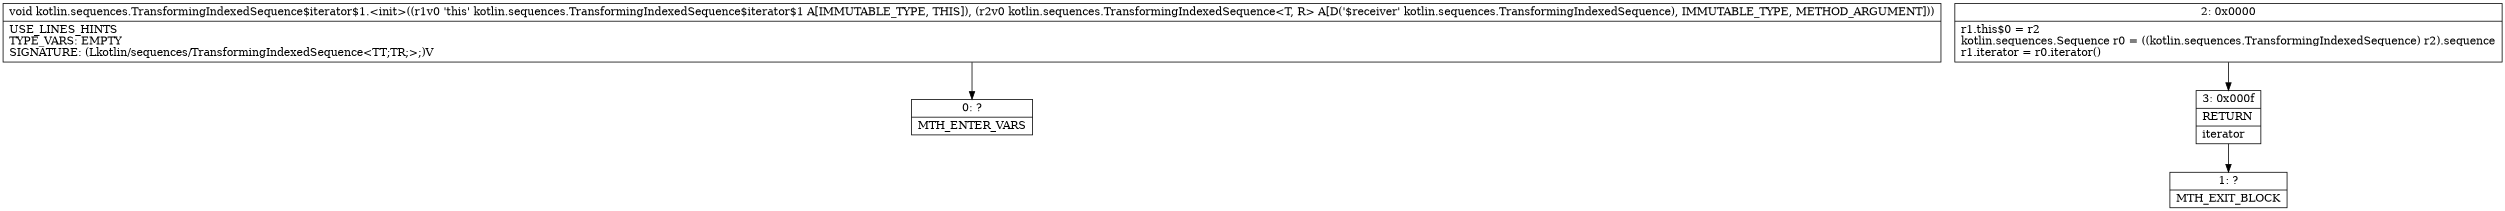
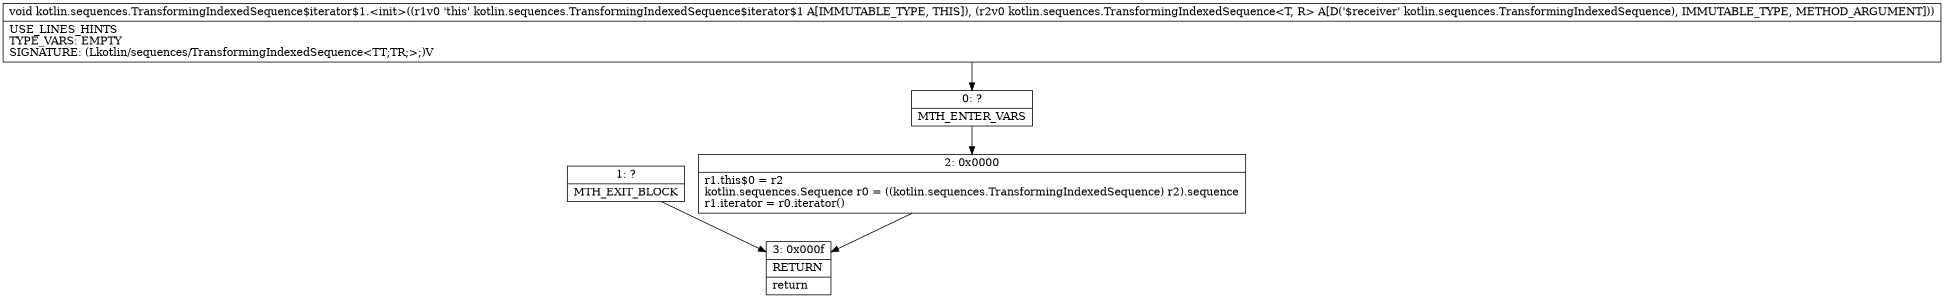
node "3: 0x000f": text "iterator" -> "return"
edge "0: ?" -> "2: 0x0000": added
edge "3: 0x000f" -> "1: ?": reversed
